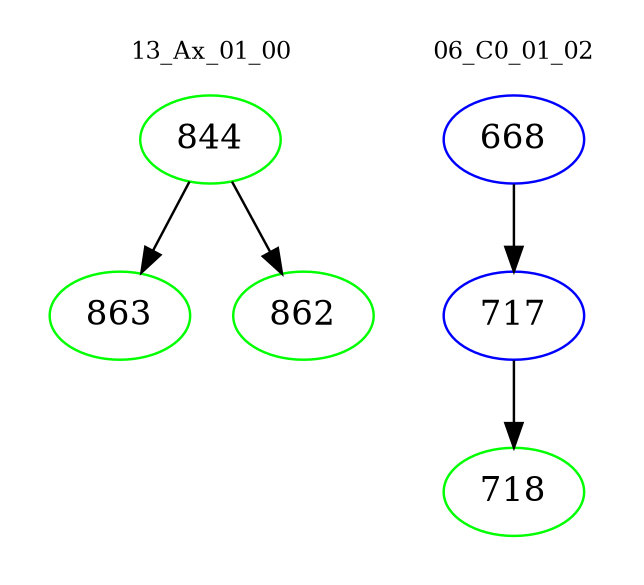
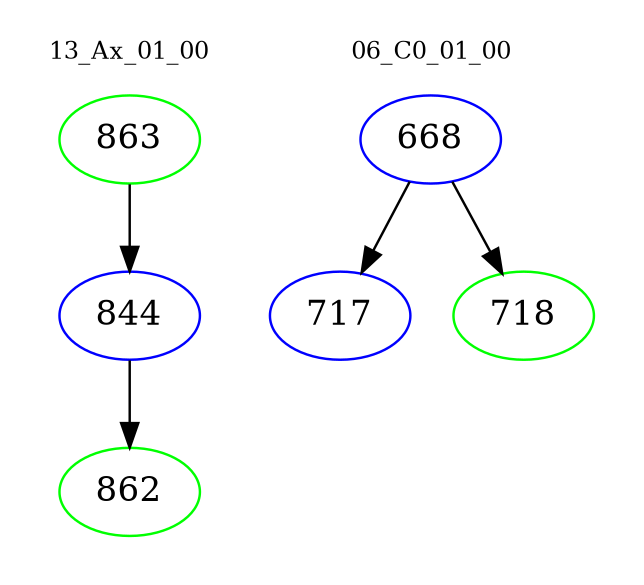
cluster "06_C0_01_02": label "06_C0_01_02" -> "06_C0_01_00"
node "844": color green -> blue
edge "844" -> "863": reversed
edge "717" -> "718": now "668" -> "718"
